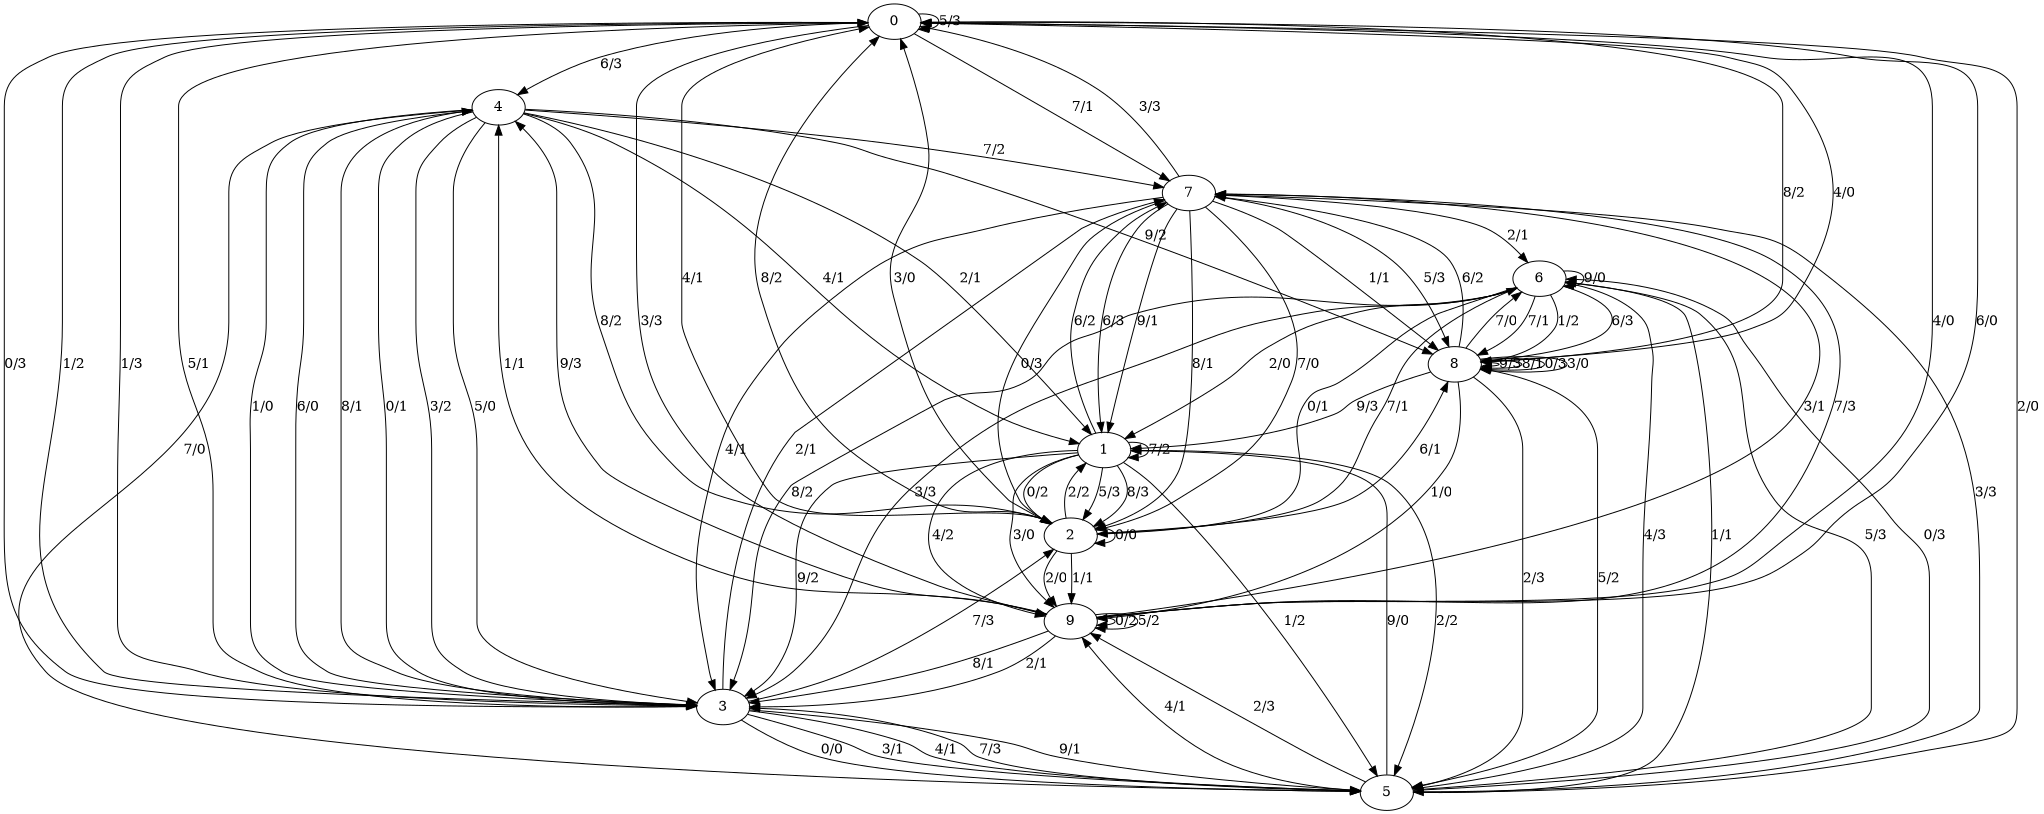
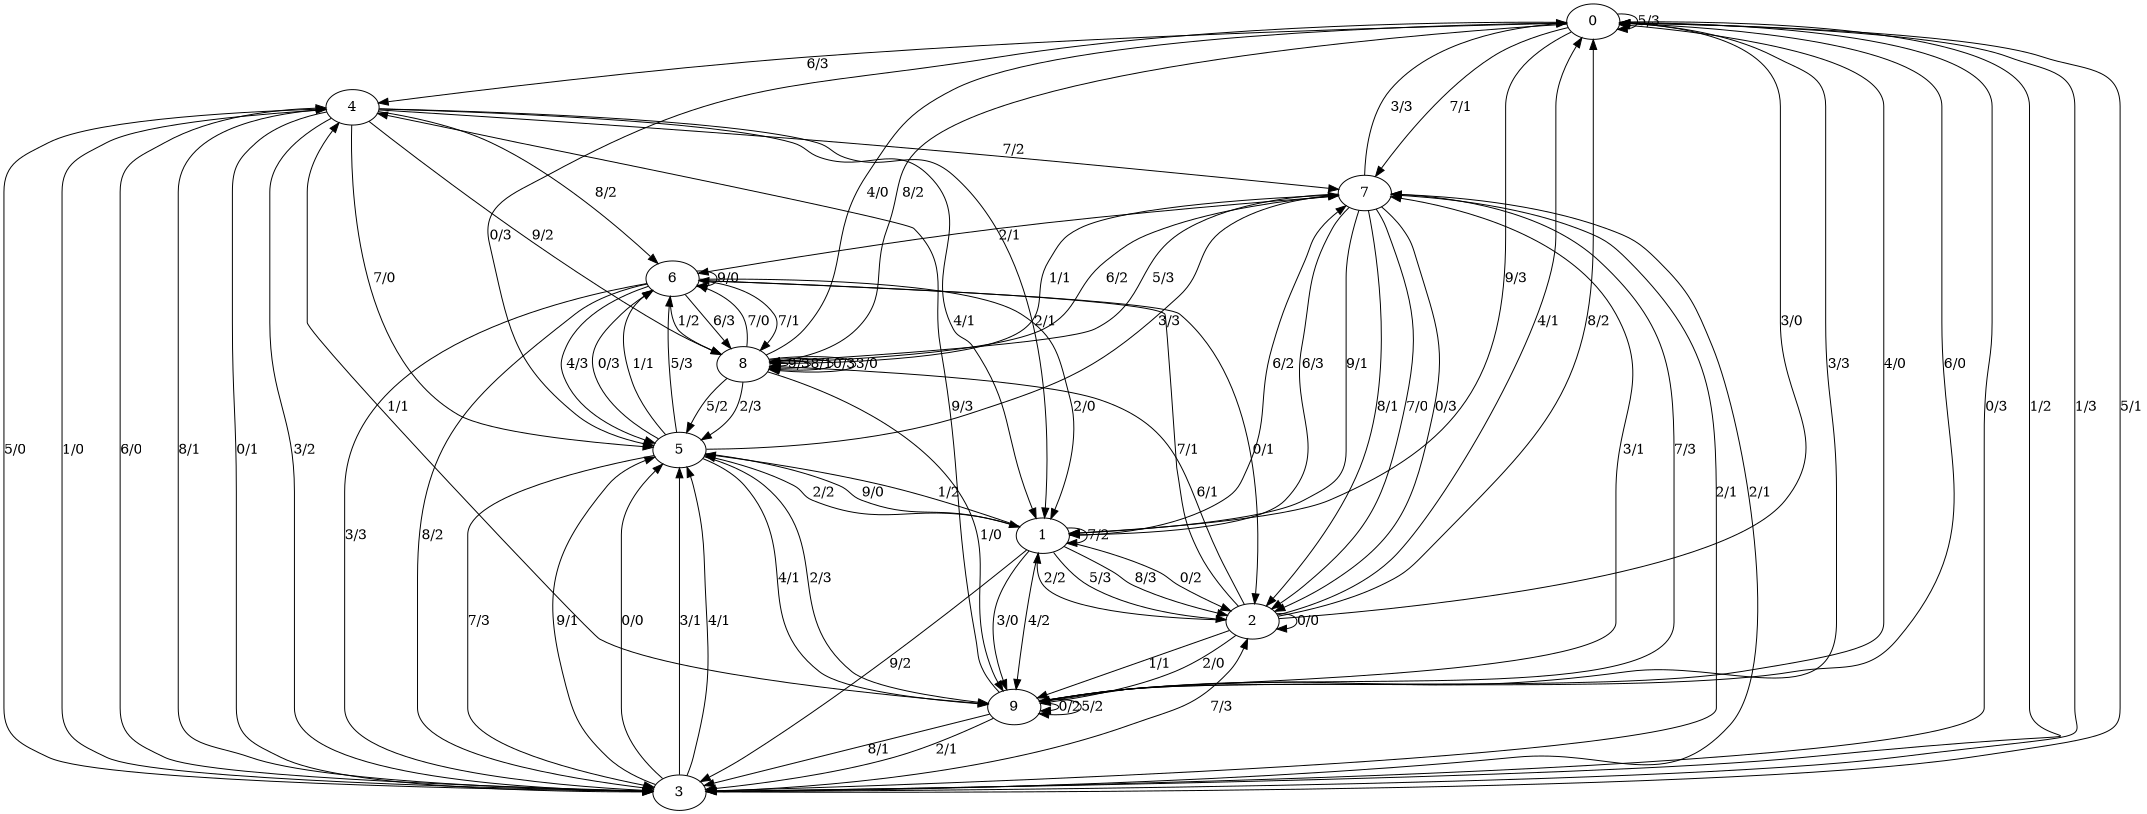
edge "0" -> "5": label "2/0" -> "0/3"
edge "8" -> "1": now "0" -> "1"
edge "7" -> "3": label "4/1" -> "2/1"
edge "4" -> "2": now "4" -> "6"
